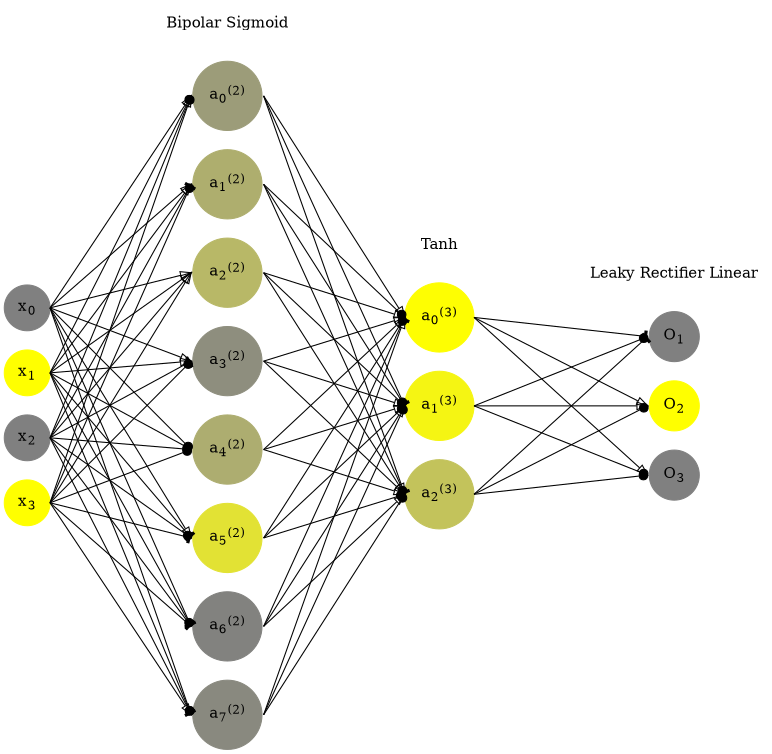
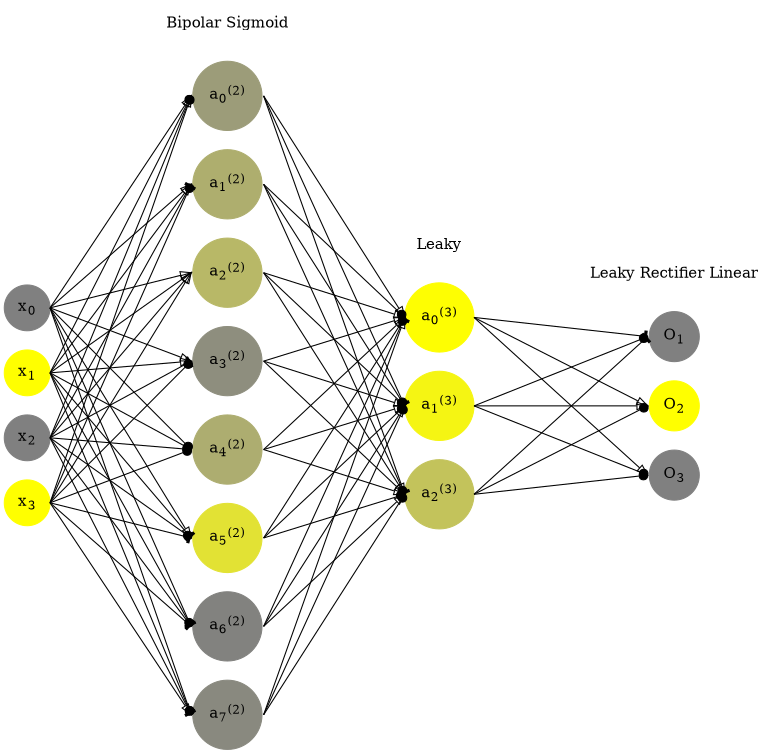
node "Tanh": label "Tanh" -> "Leaky"
